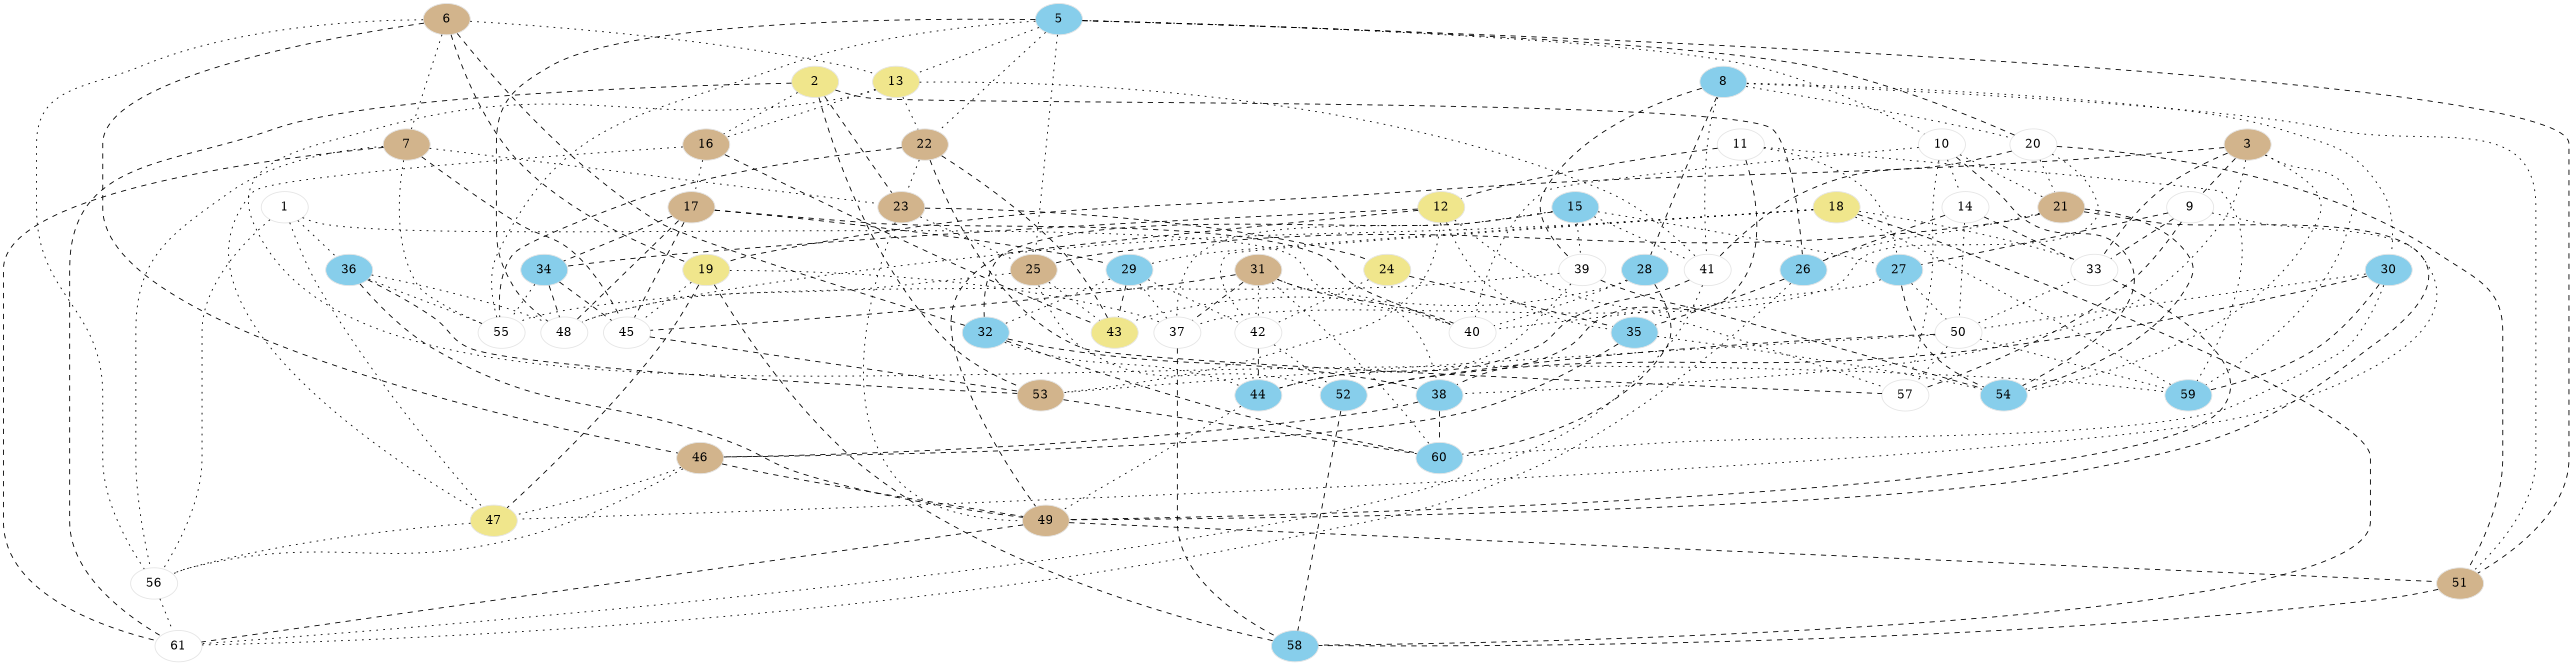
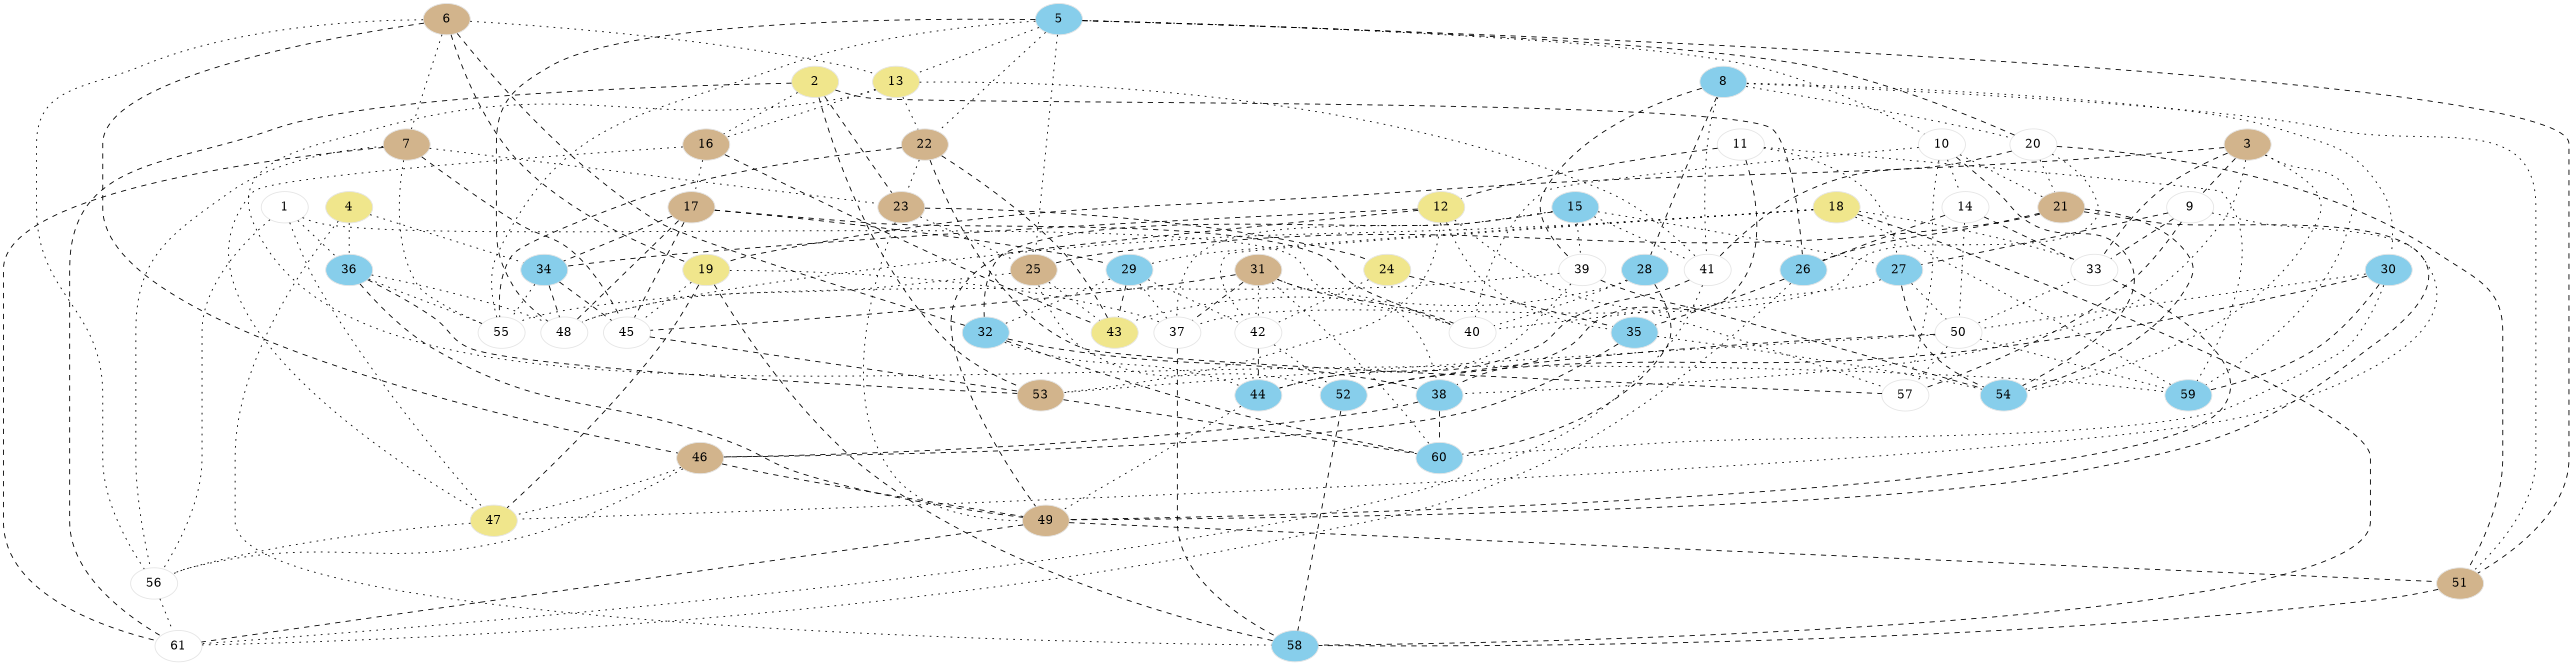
node "4": added
edge "21" -- "26": style dotted -> dashed
